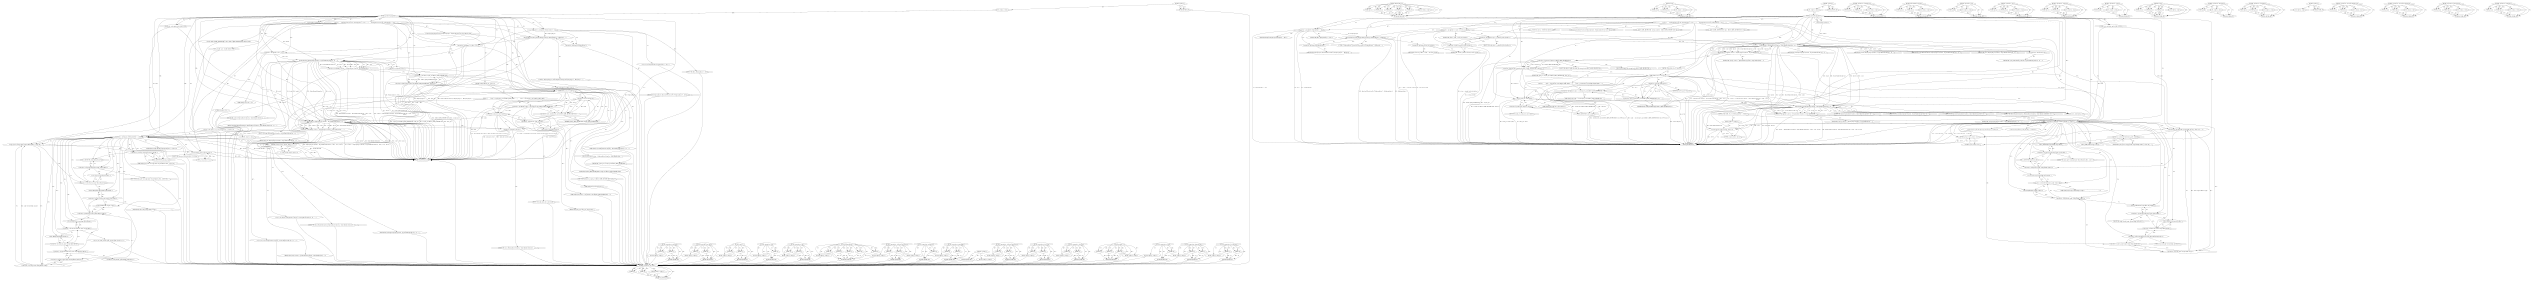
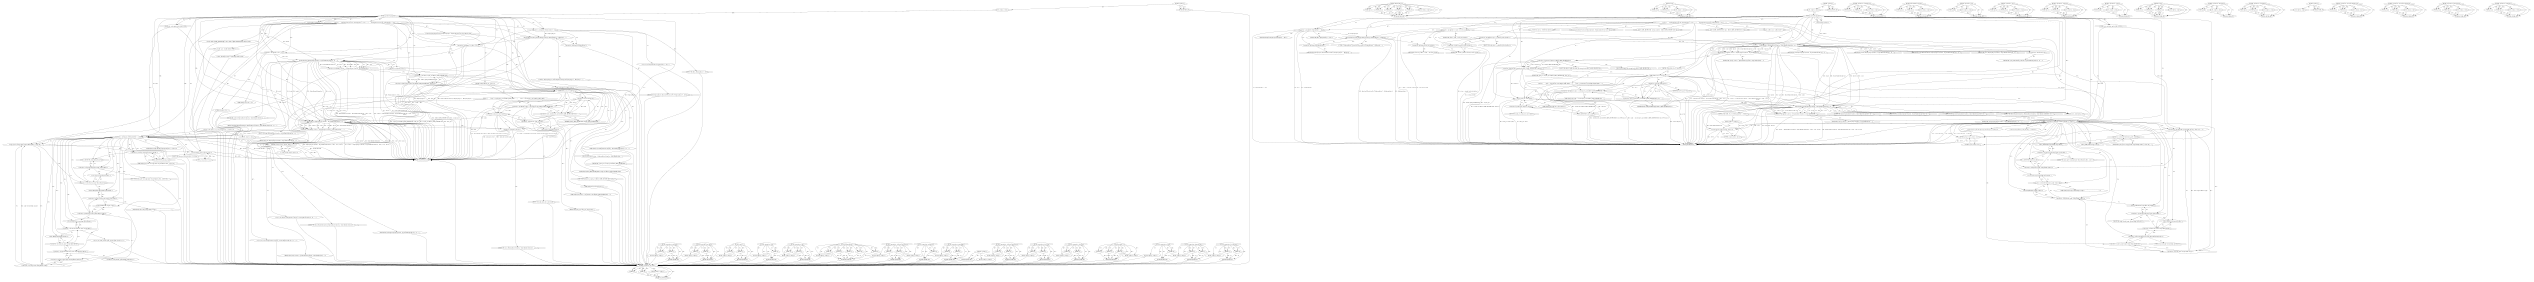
node "<(LOCAL,ULONG size: ULONG)<SUB>7</SUB>>": added
edge "(<operator>.assignment,* name = &initial_buffer)" -> "(<operator>.assignment,size = sizeof(initial_buffer))": now "(<operator>.assignment,* name = &initial_buffer)" -> "(<operator>.addressOf,&initial_buffer)"
node "<(LOCAL,NTSTATUS status: NTSTATUS)<SUB>7</SUB>>": added
